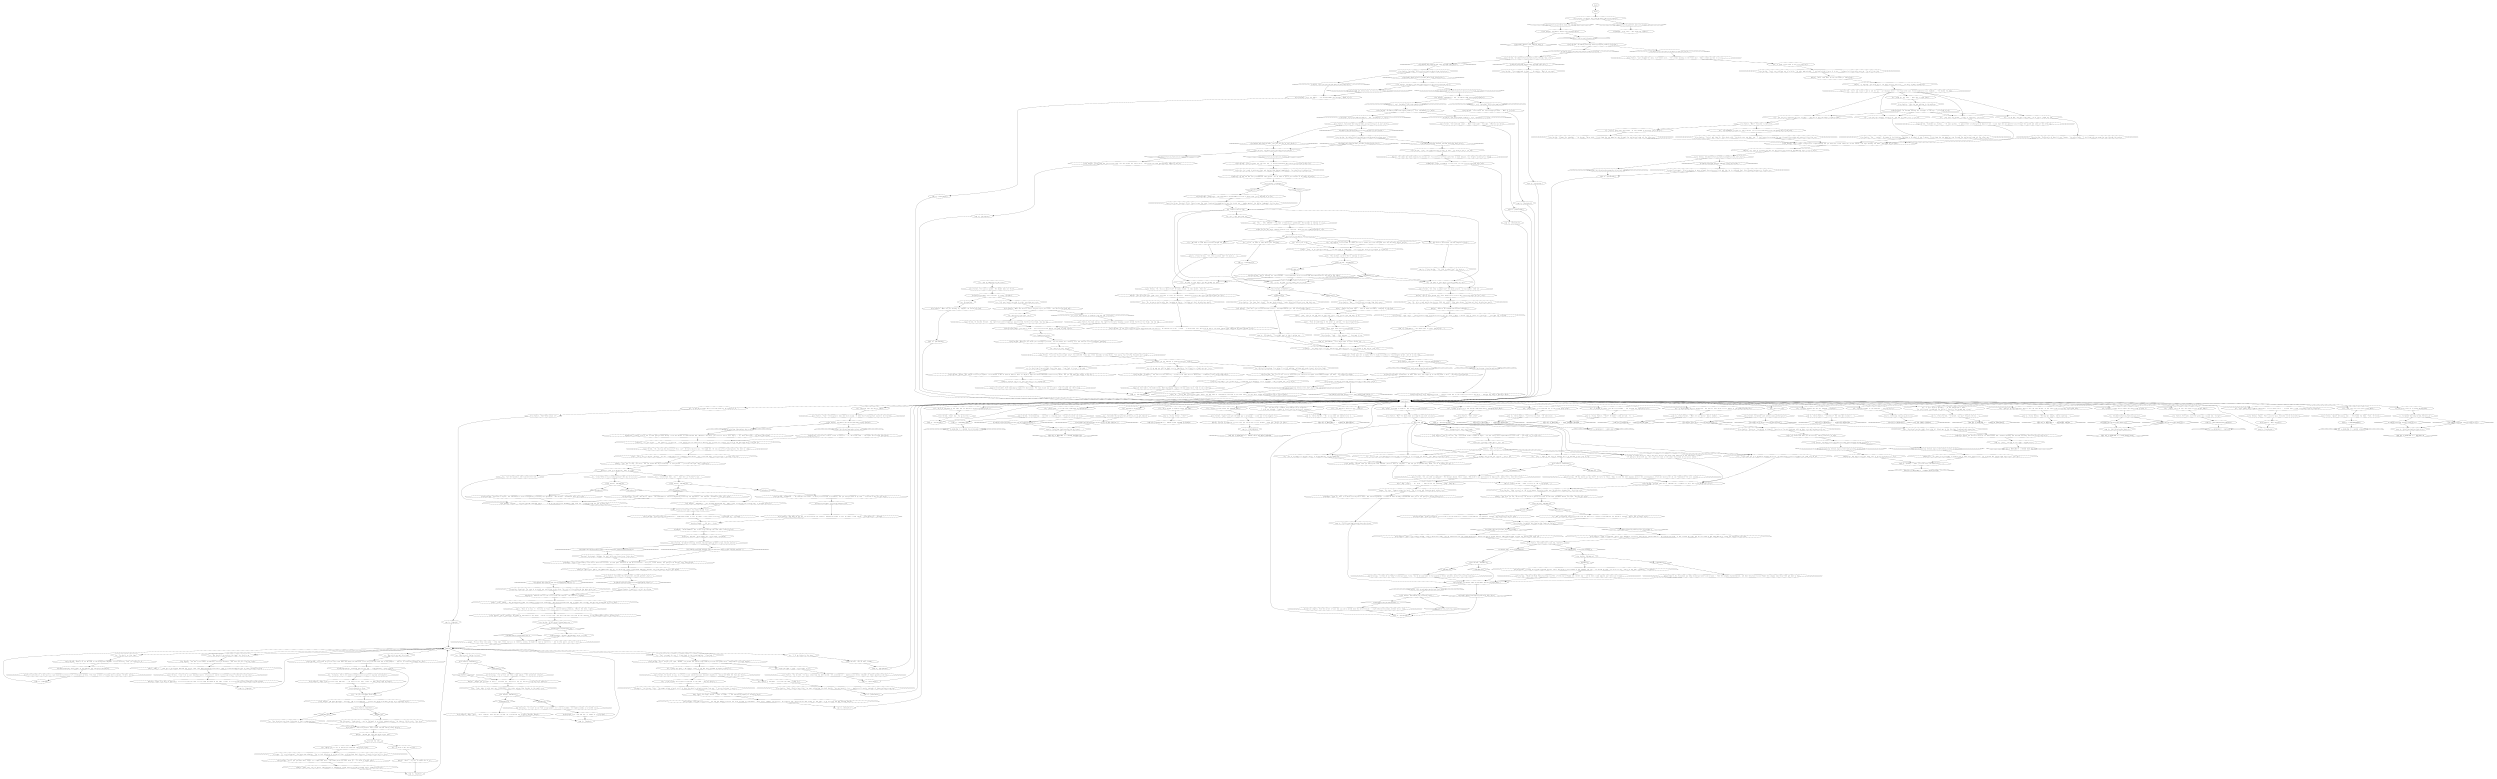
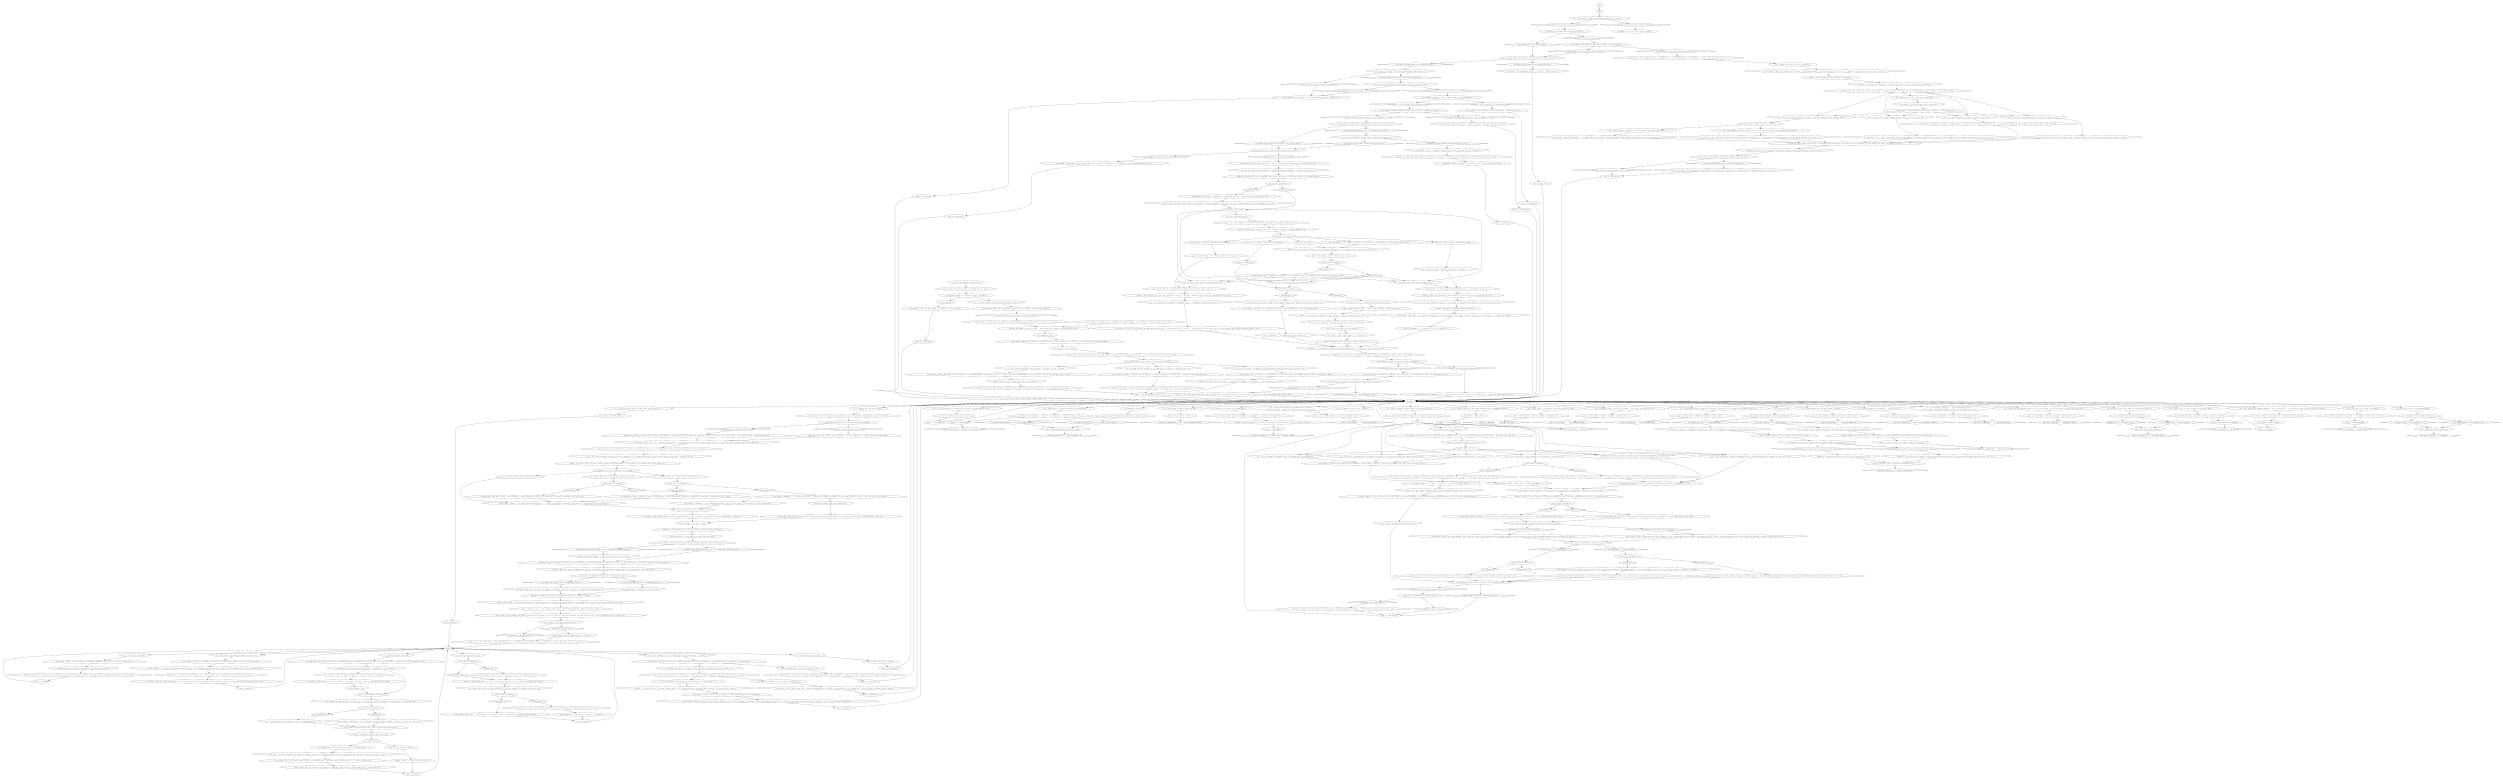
node "You: Open and close your fists.": removed
node "JUMP OUT to WHIRLING F1 / HARDIE AFTER TALKING TO KLAASJE": shape ellipse -> diamond
